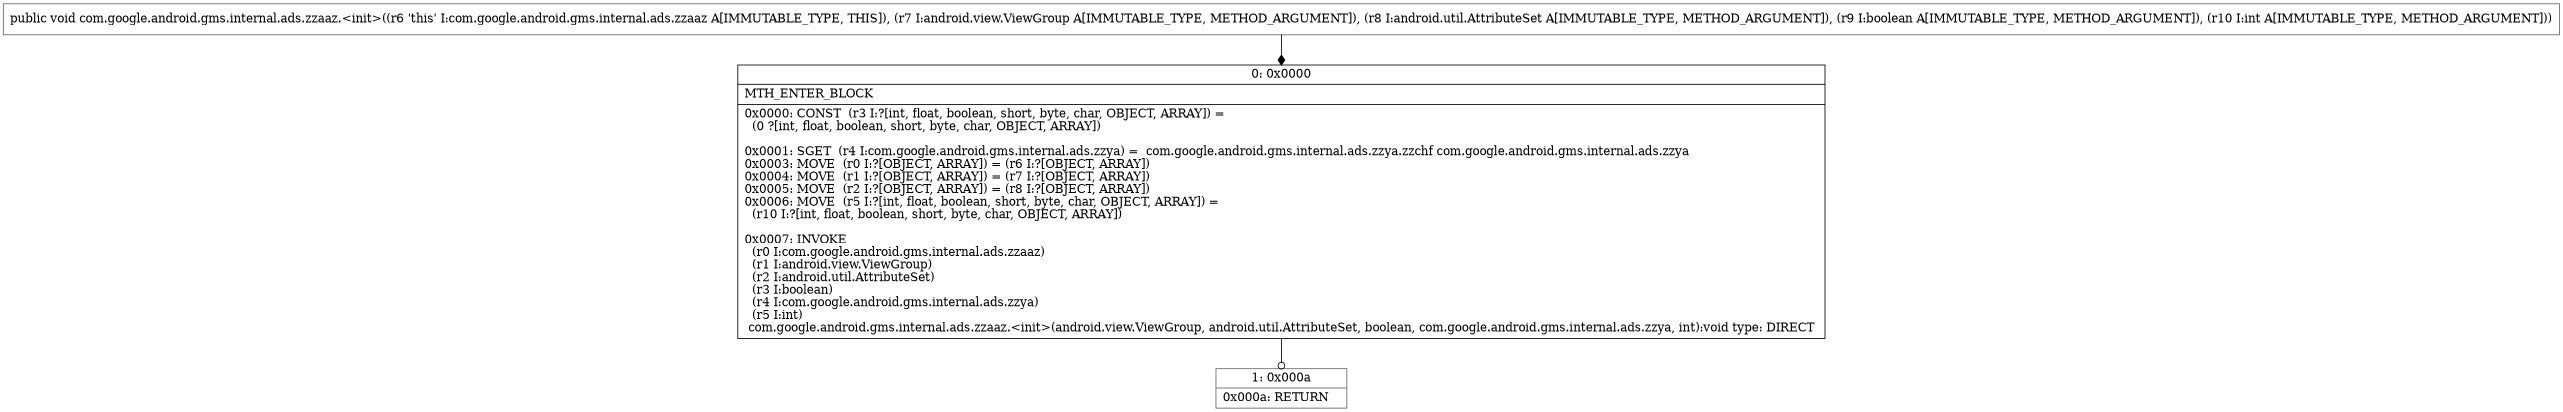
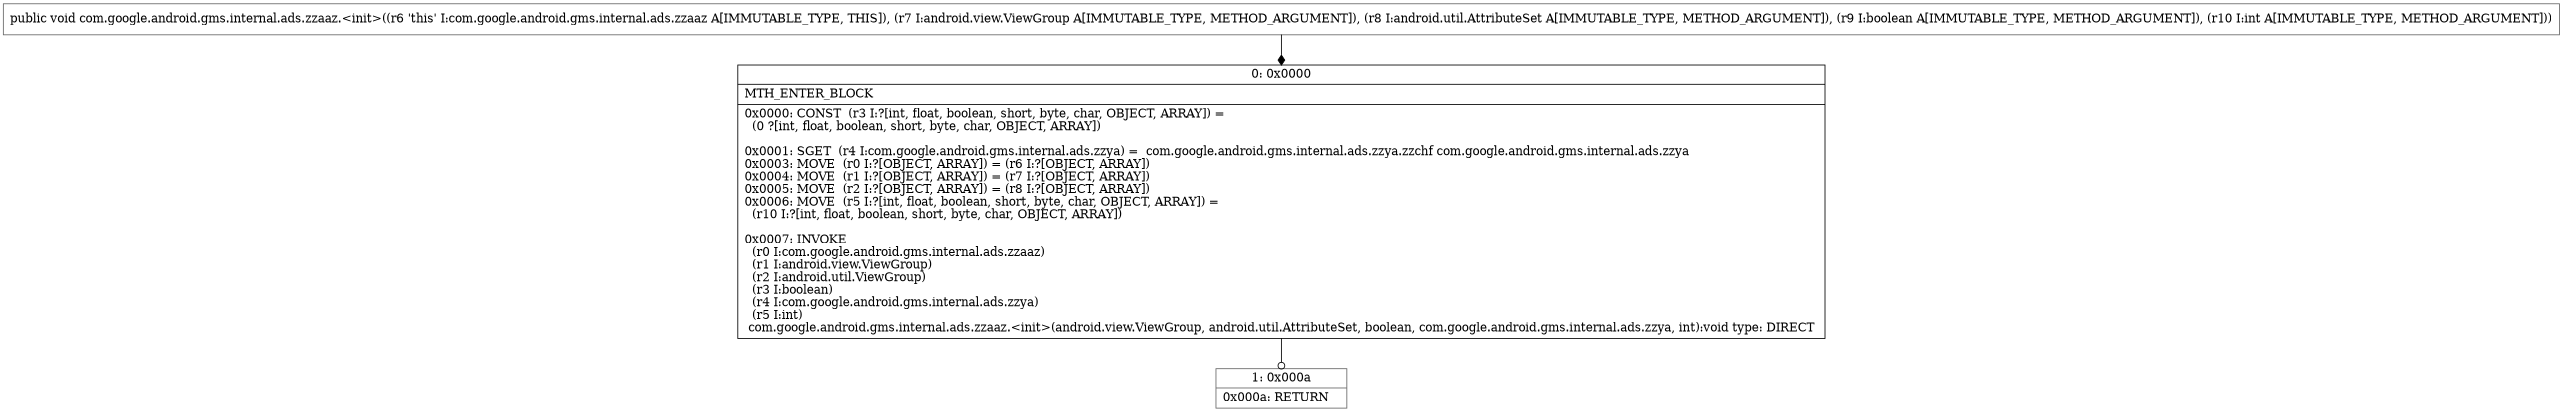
node "0: 0x0000": text "(r2 I:android.util.AttributeSet)" -> "(r2 I:android.util.ViewGroup)"
